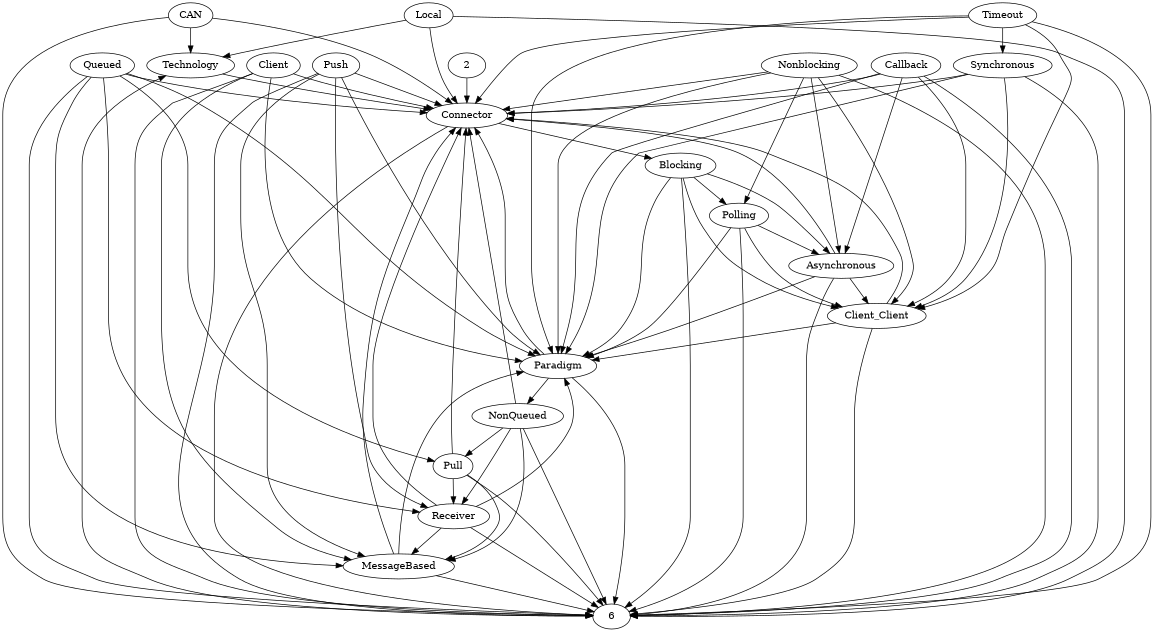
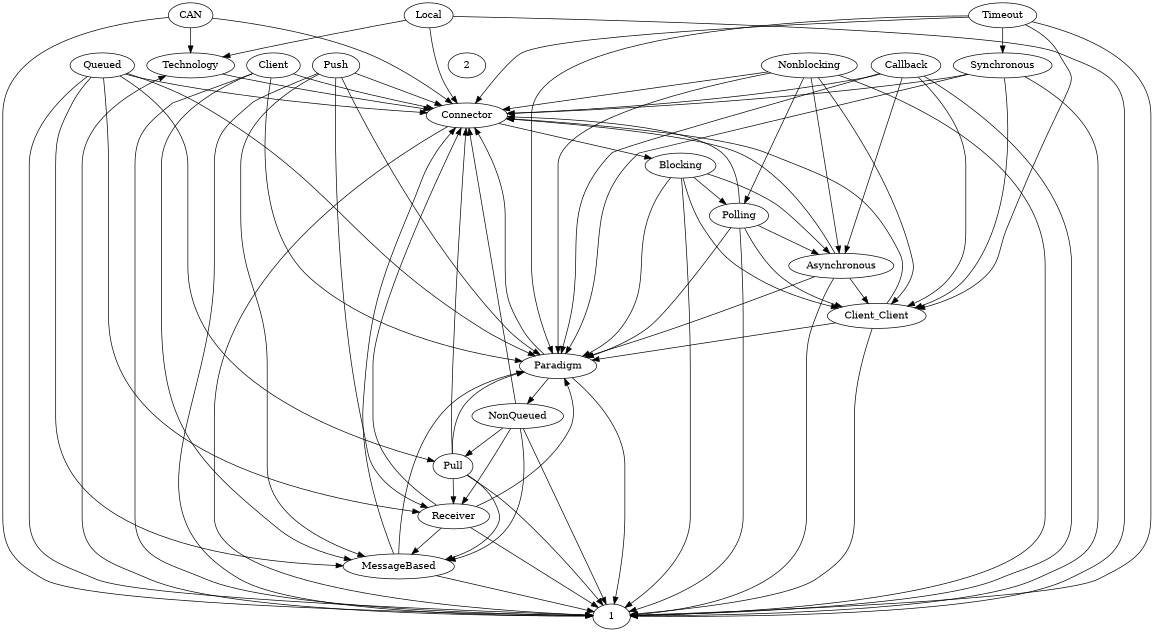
edge "2" -> "Connector": now "Polling" -> "Connector"
edge "Pull" -> "Paradigm": added
node "6": label "6" -> "1"
